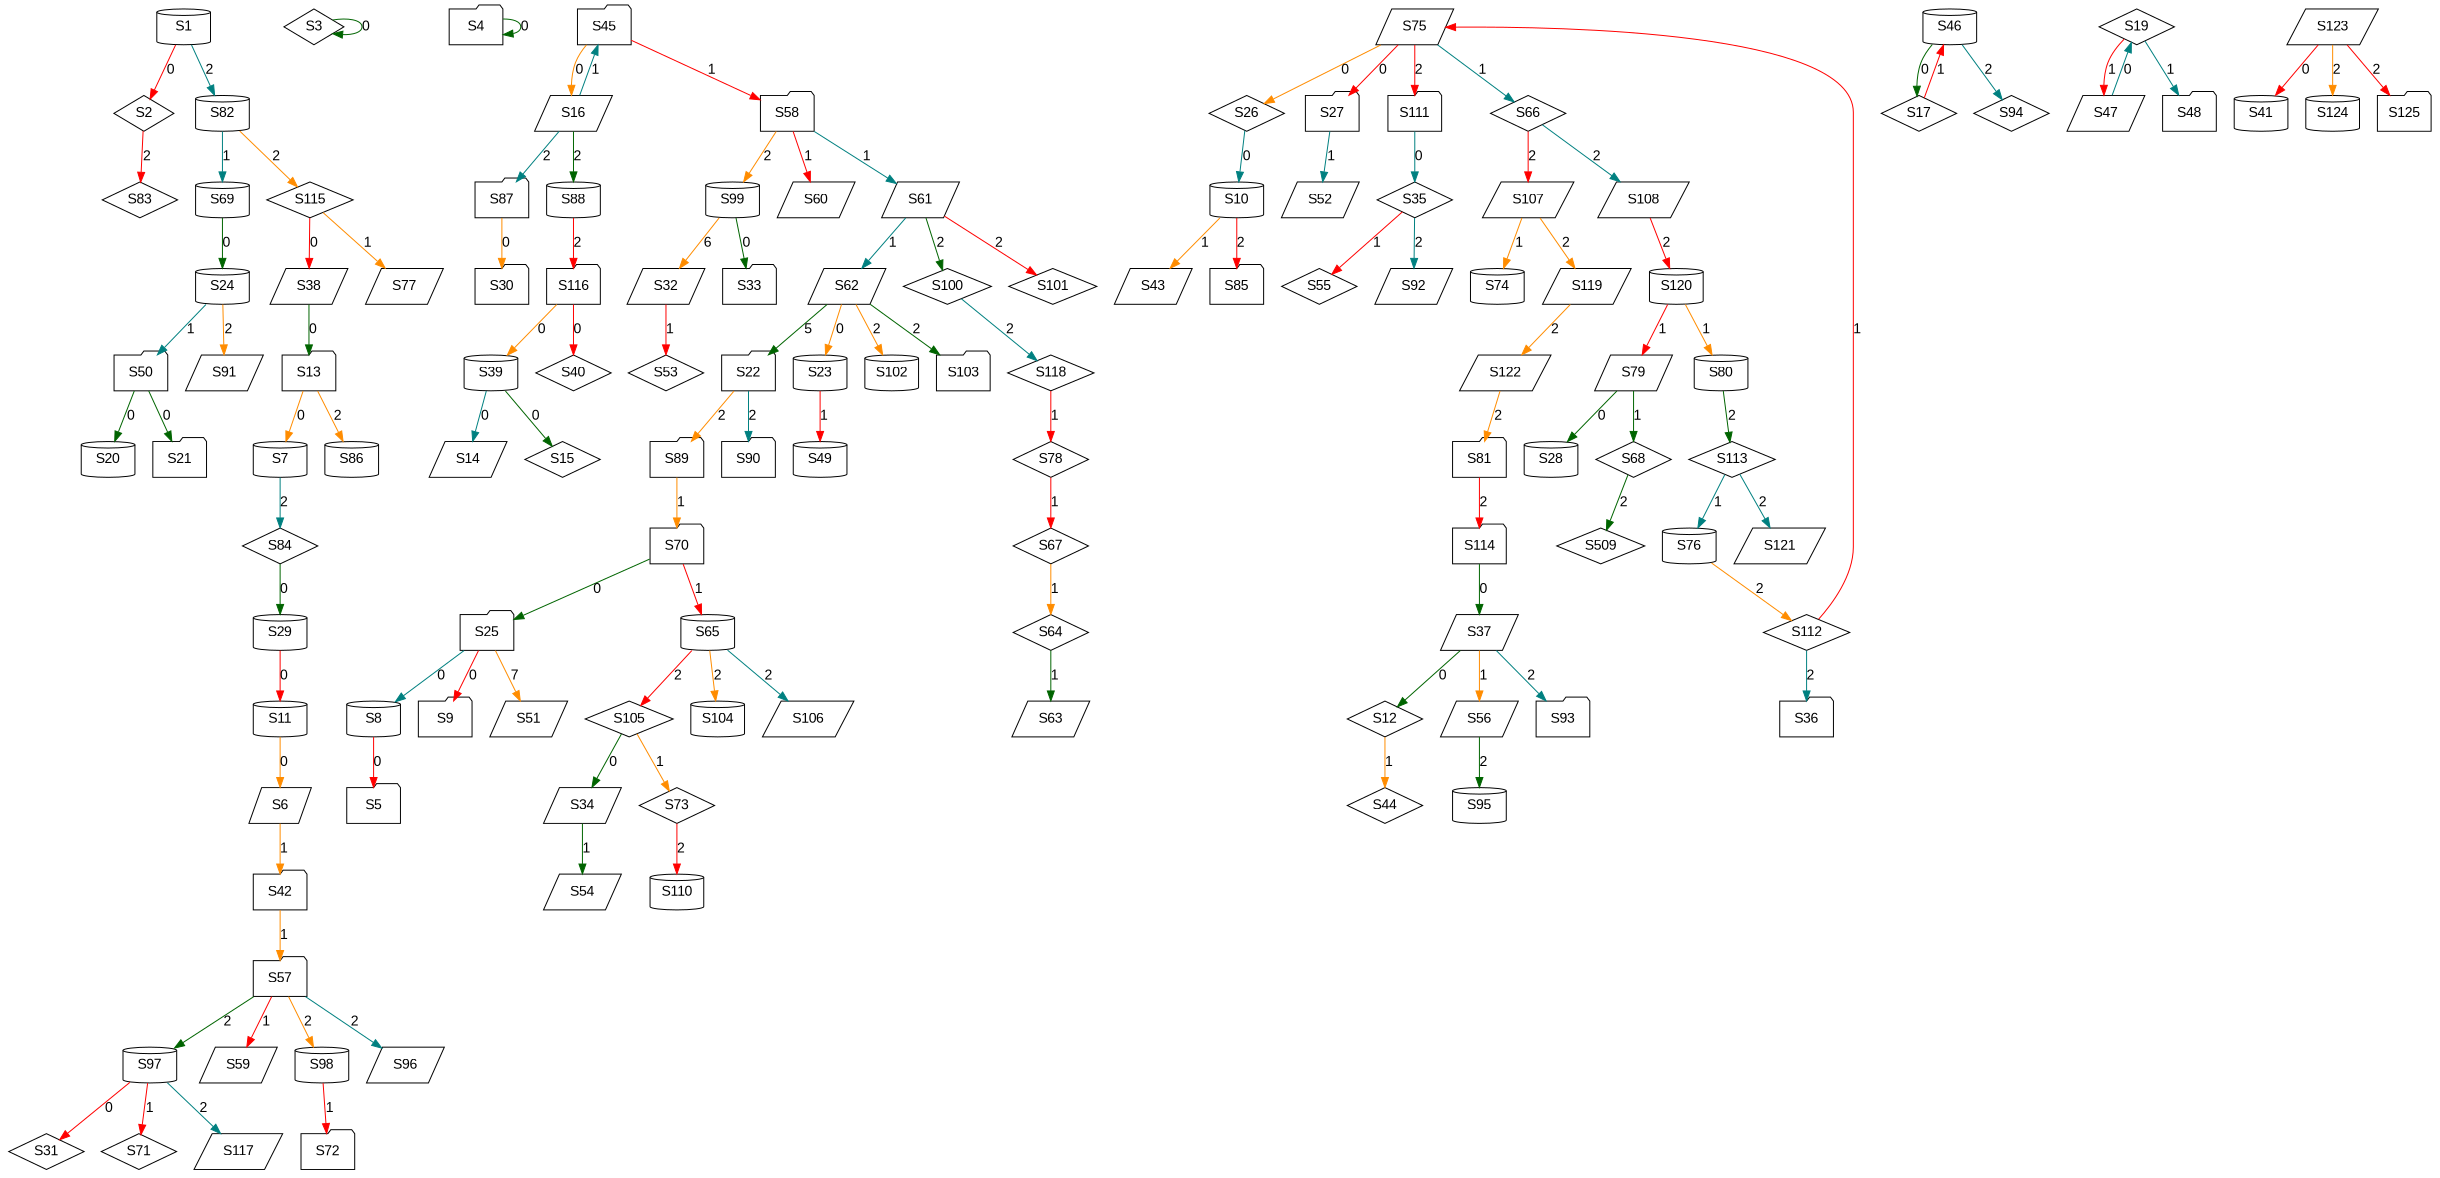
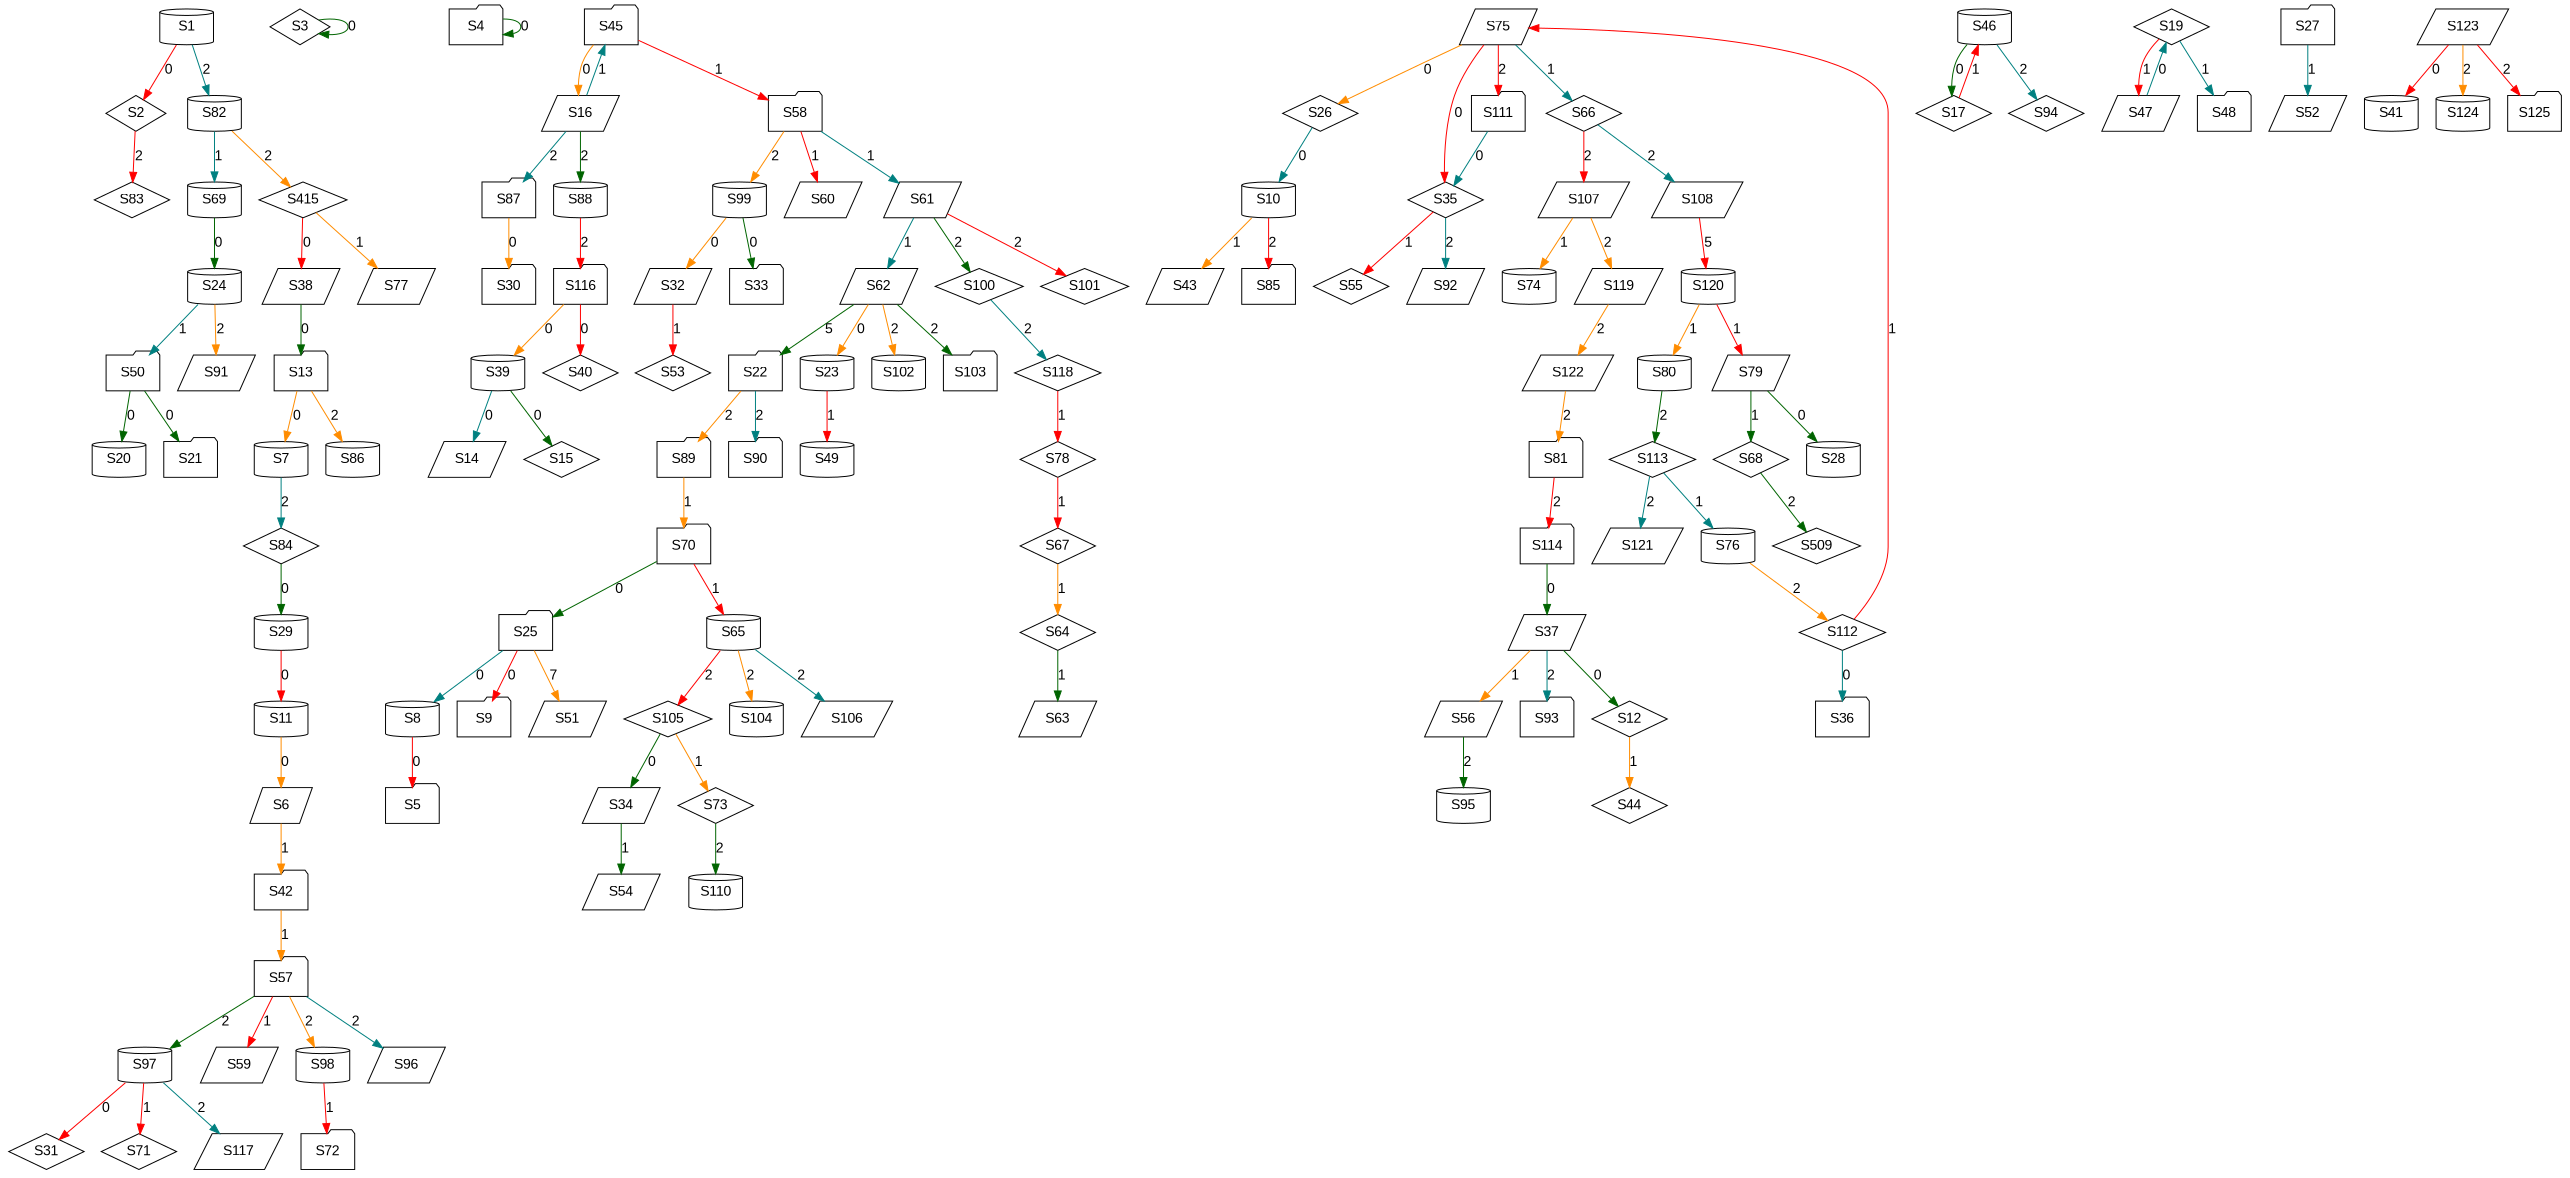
edge "S75" -> "S27": now "S75" -> "S35"
node "S115": label "S115" -> "S415"
edge "S99" -> "S32": label "6" -> "0"
edge "S108" -> "S120": label "2" -> "5"
edge "S112" -> "S36": label "2" -> "0"
edge "S73" -> "S110": color red -> darkgreen
